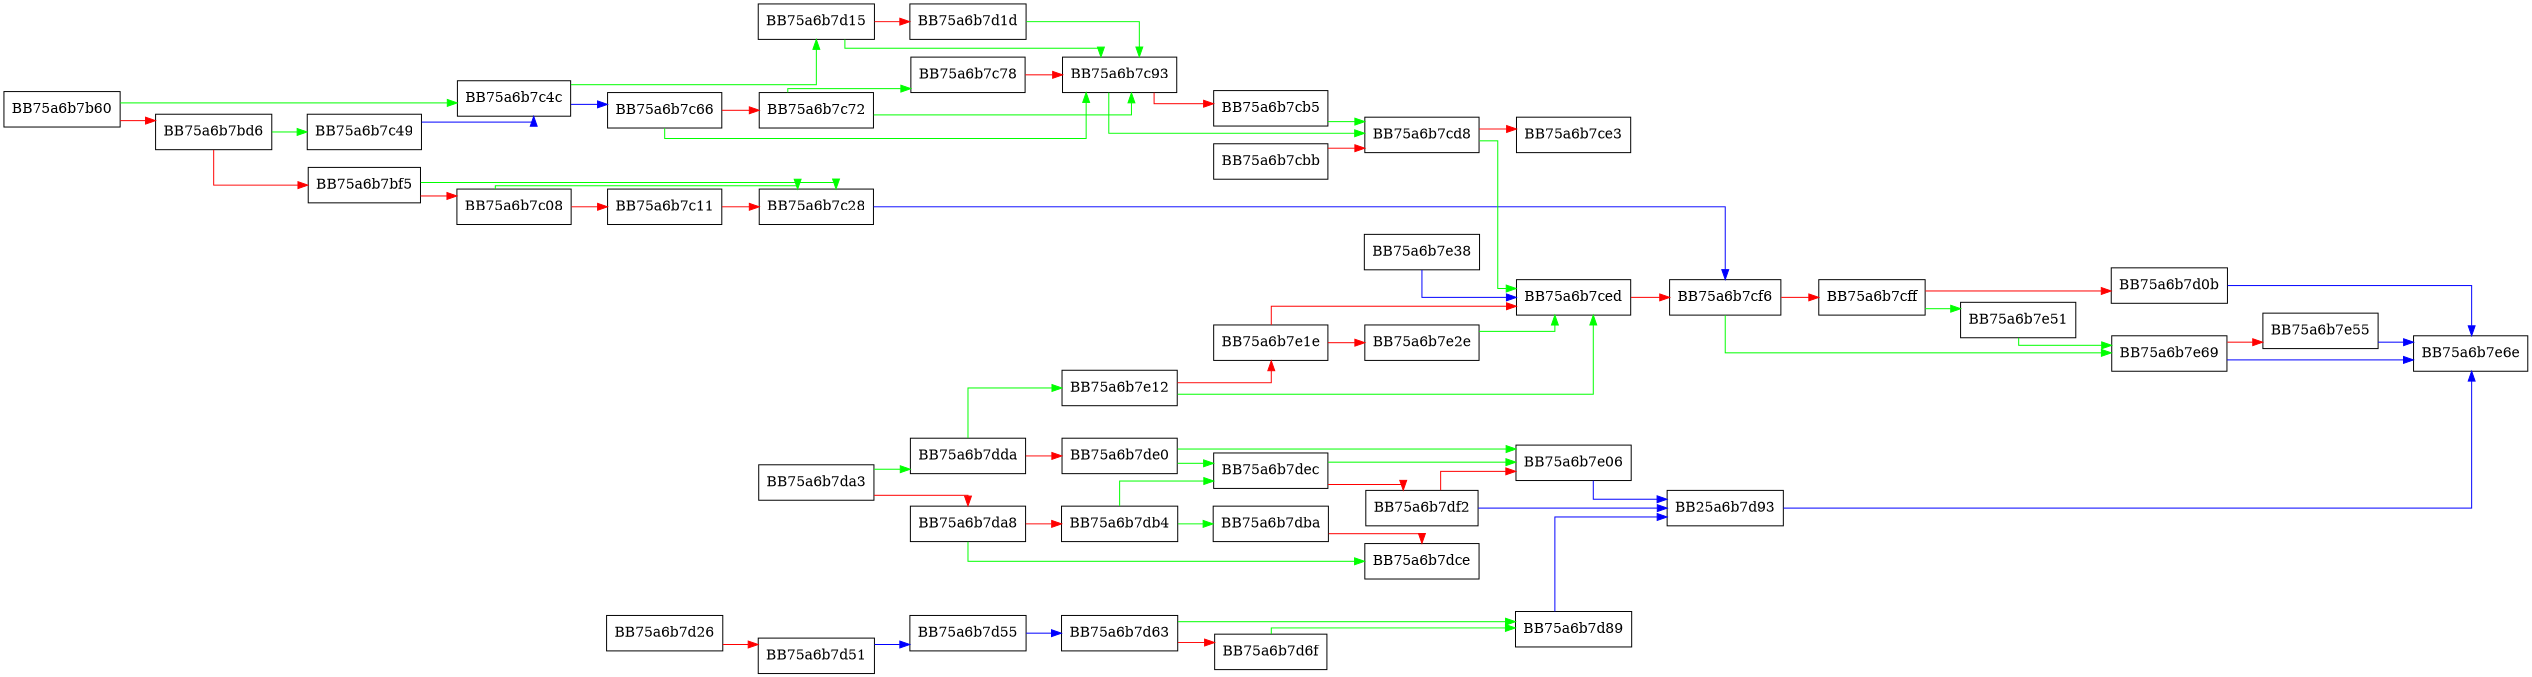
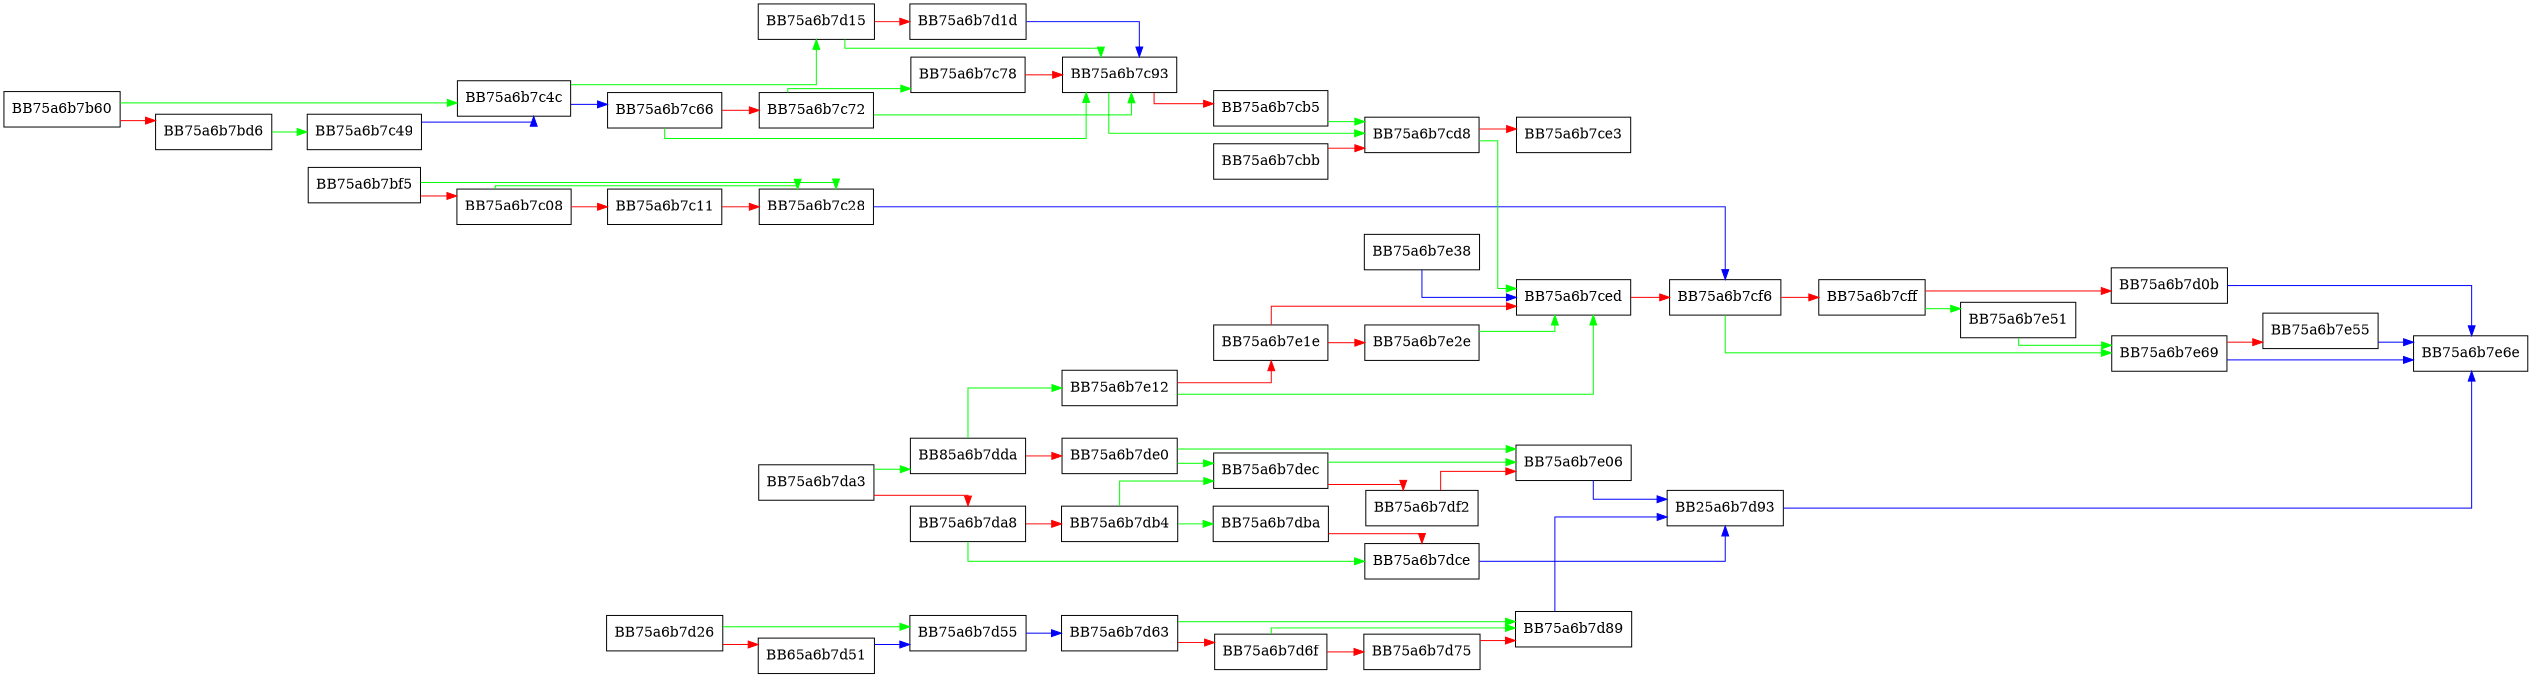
edge "BB75a6b7d1d" -> "BB75a6b7c93": color green -> blue
edge "BB75a6b7bd6" -> "BB75a6b7bf5": removed
node "BB75a6b7dda": label "BB75a6b7dda" -> "BB85a6b7dda"
edge "BB75a6b7df2" -> "BB25a6b7d93": now "BB75a6b7dce" -> "BB25a6b7d93"
edge "BB75a6b7d26" -> "BB75a6b7d55": added
node "BB75a6b7d75": added
node "BB75a6b7d51": label "BB75a6b7d51" -> "BB65a6b7d51"
